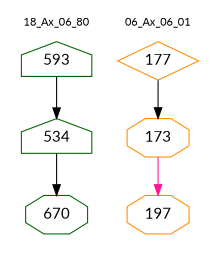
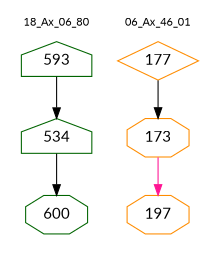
cluster "06_Ax_06_01": label "06_Ax_06_01" -> "06_Ax_46_01"
node "670": label "670" -> "600"
